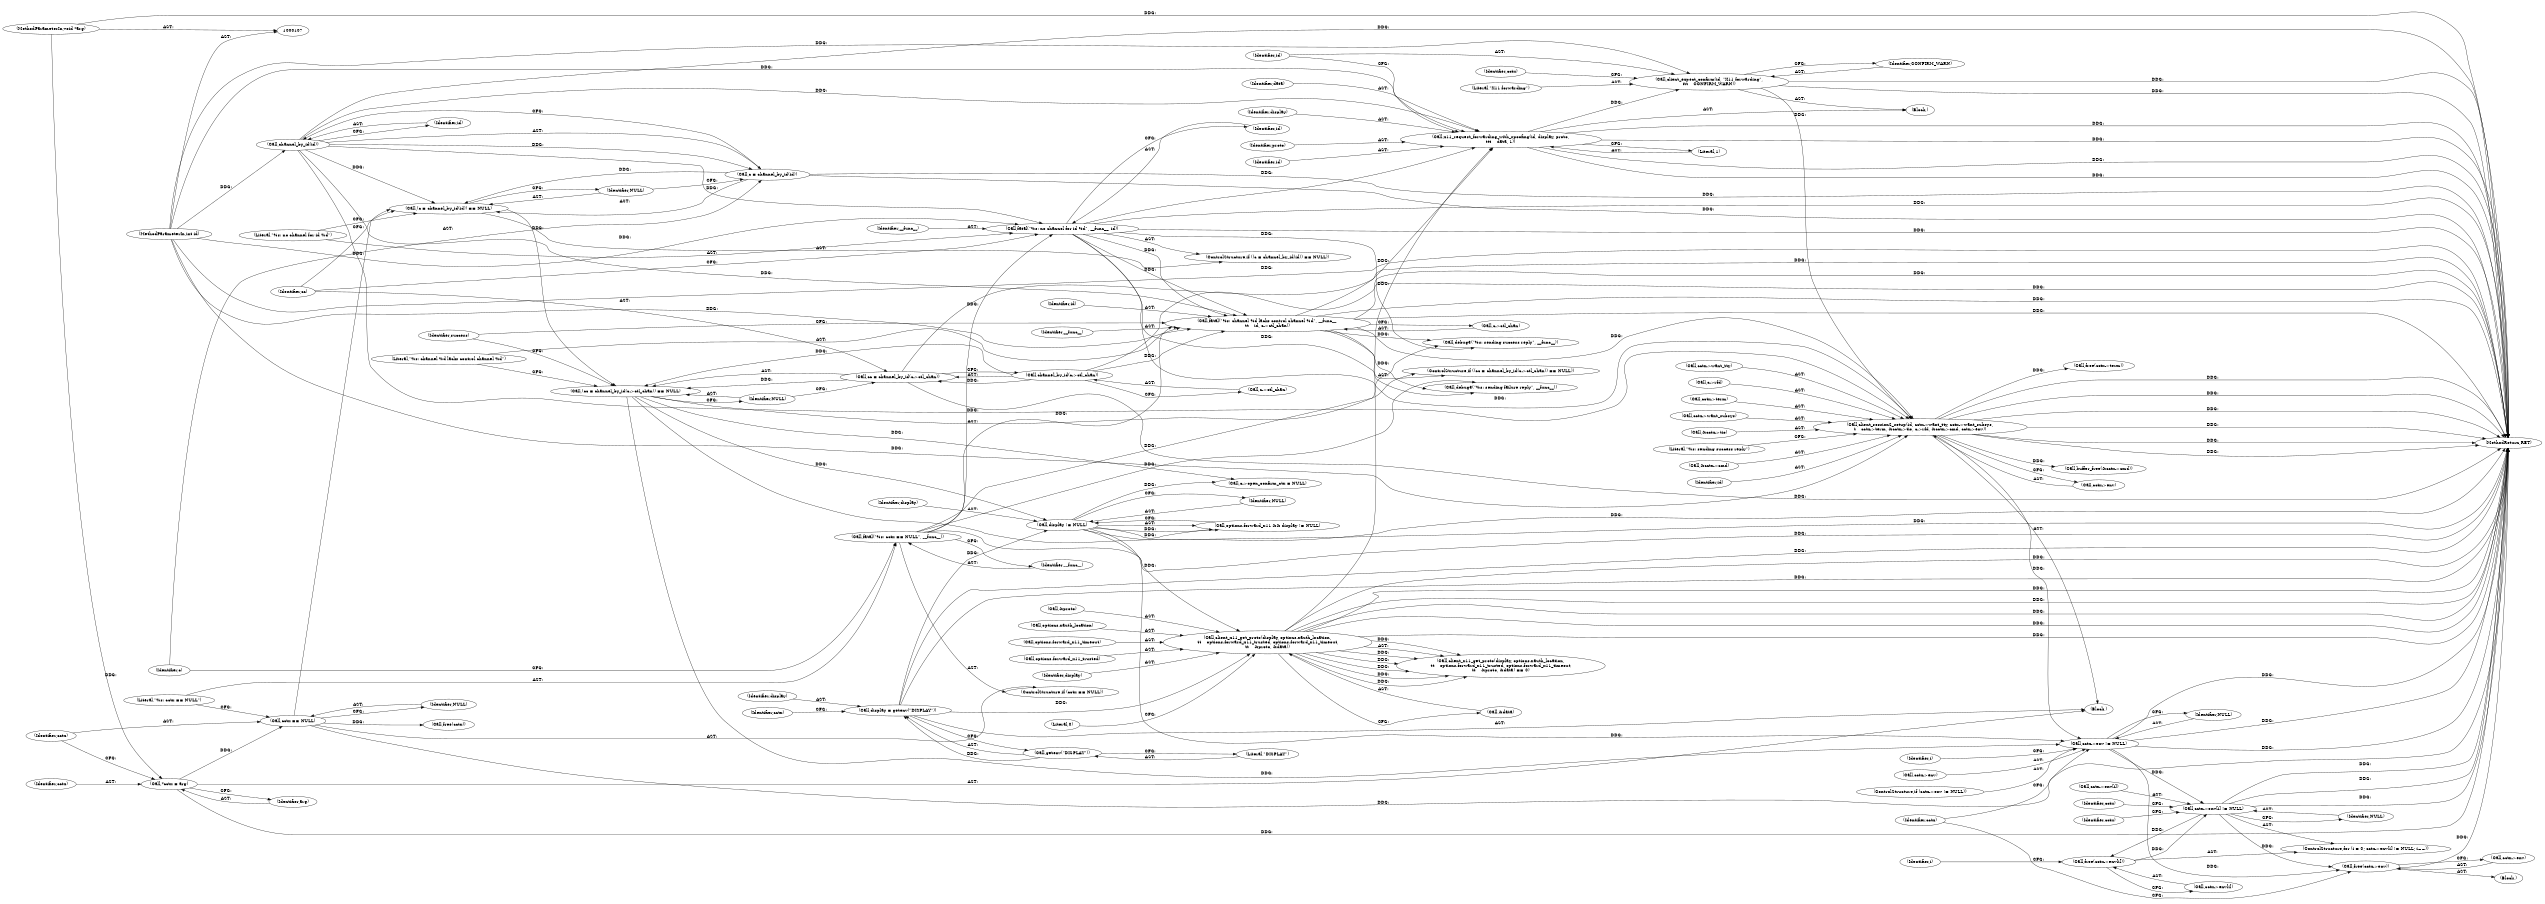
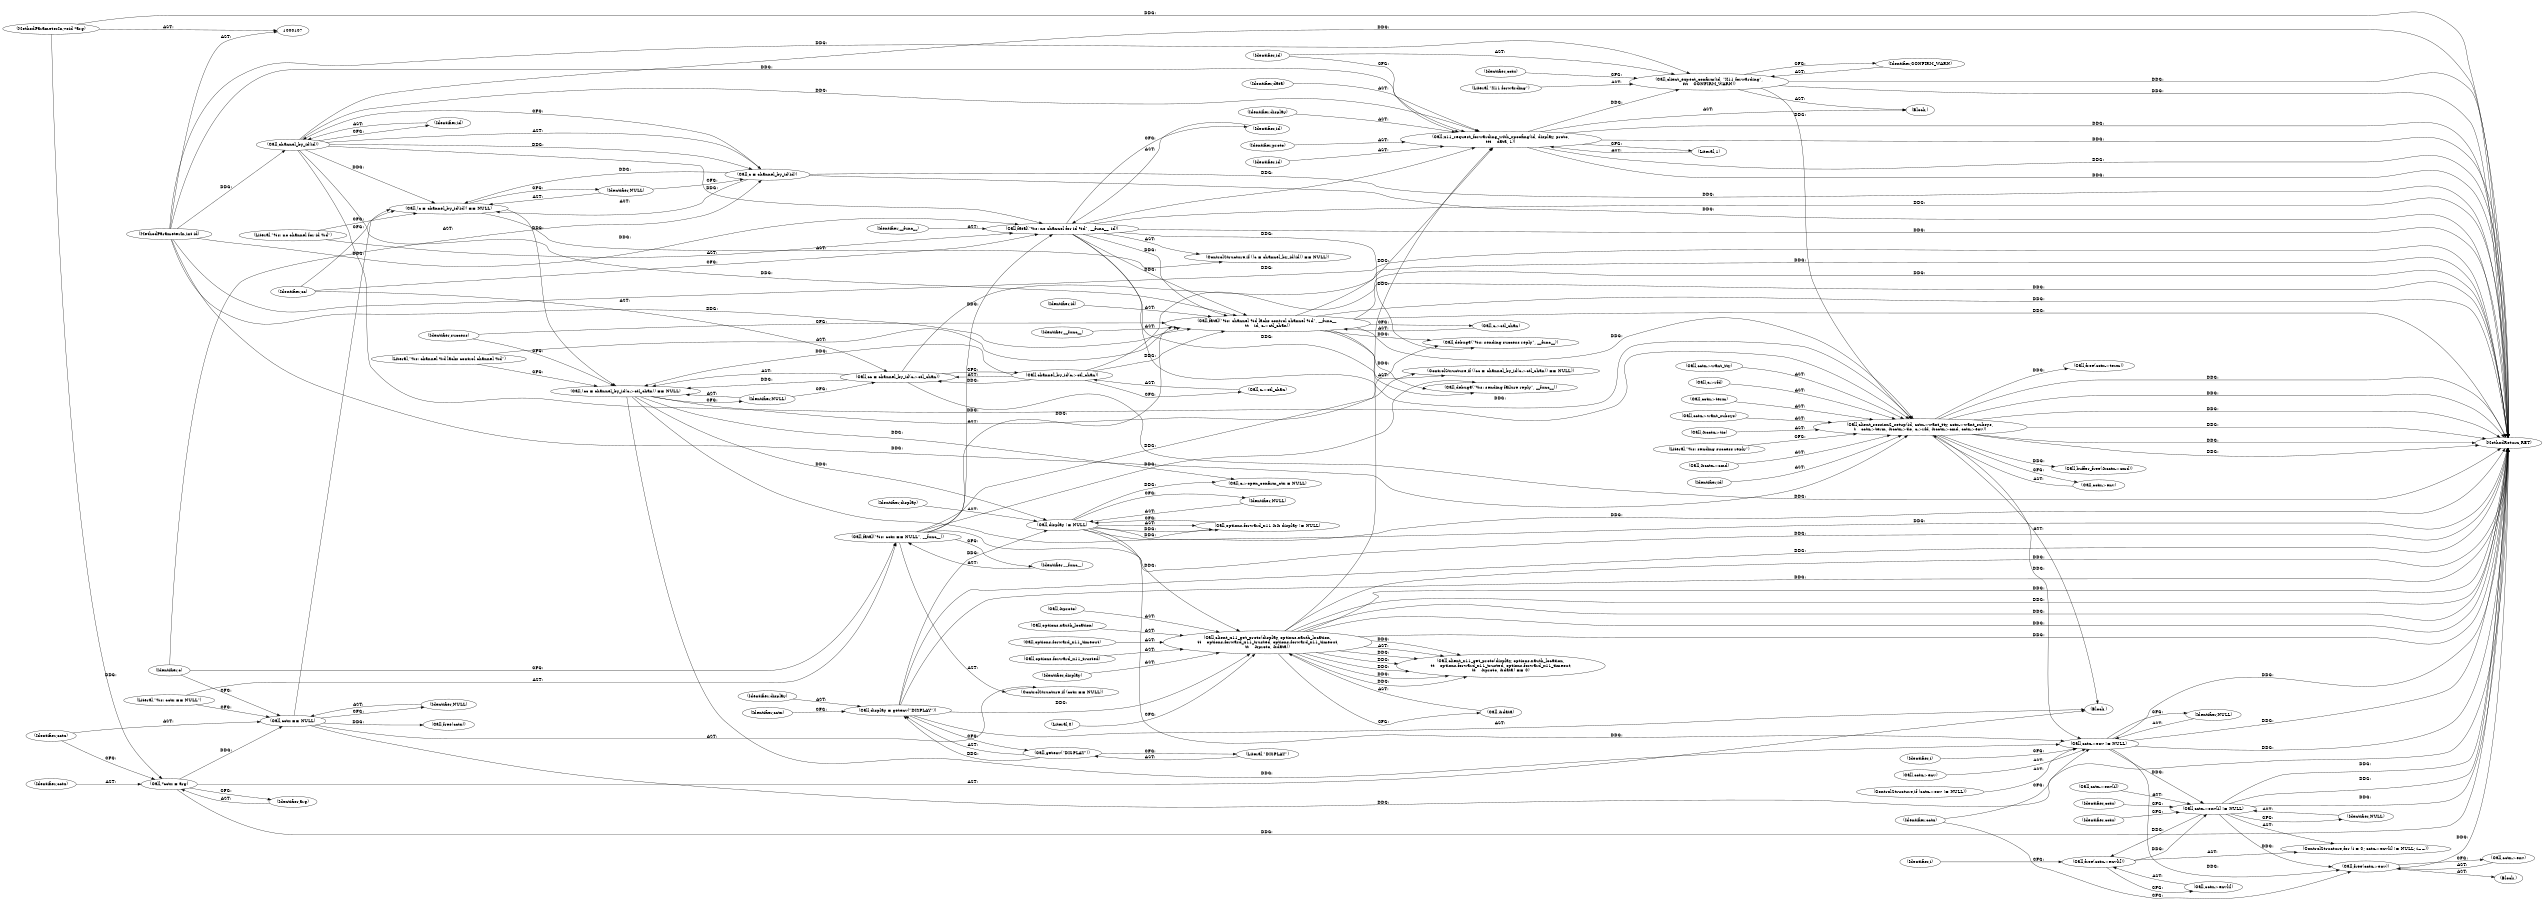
edge "(Identifier,c)" -> "(Call,cctx == NULL)": added, label "CFG:"
